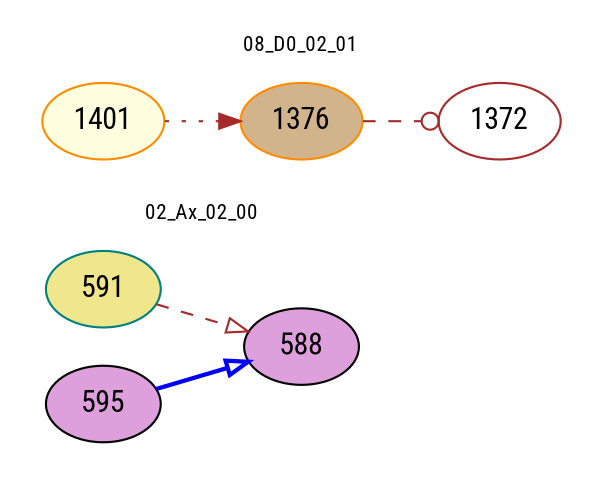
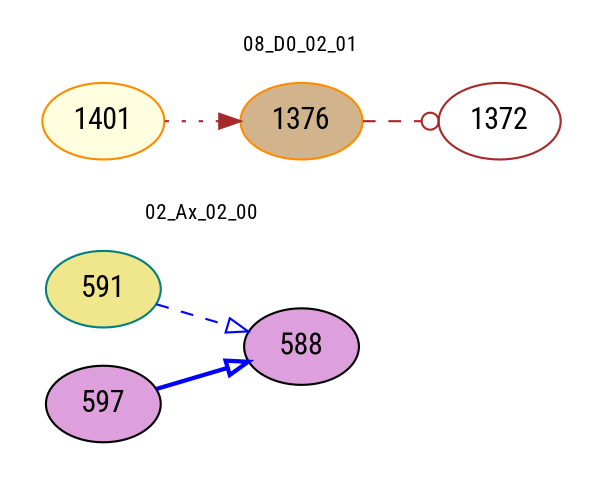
edge "591" -> "588": color brown -> blue
node "595": label "595" -> "597"
